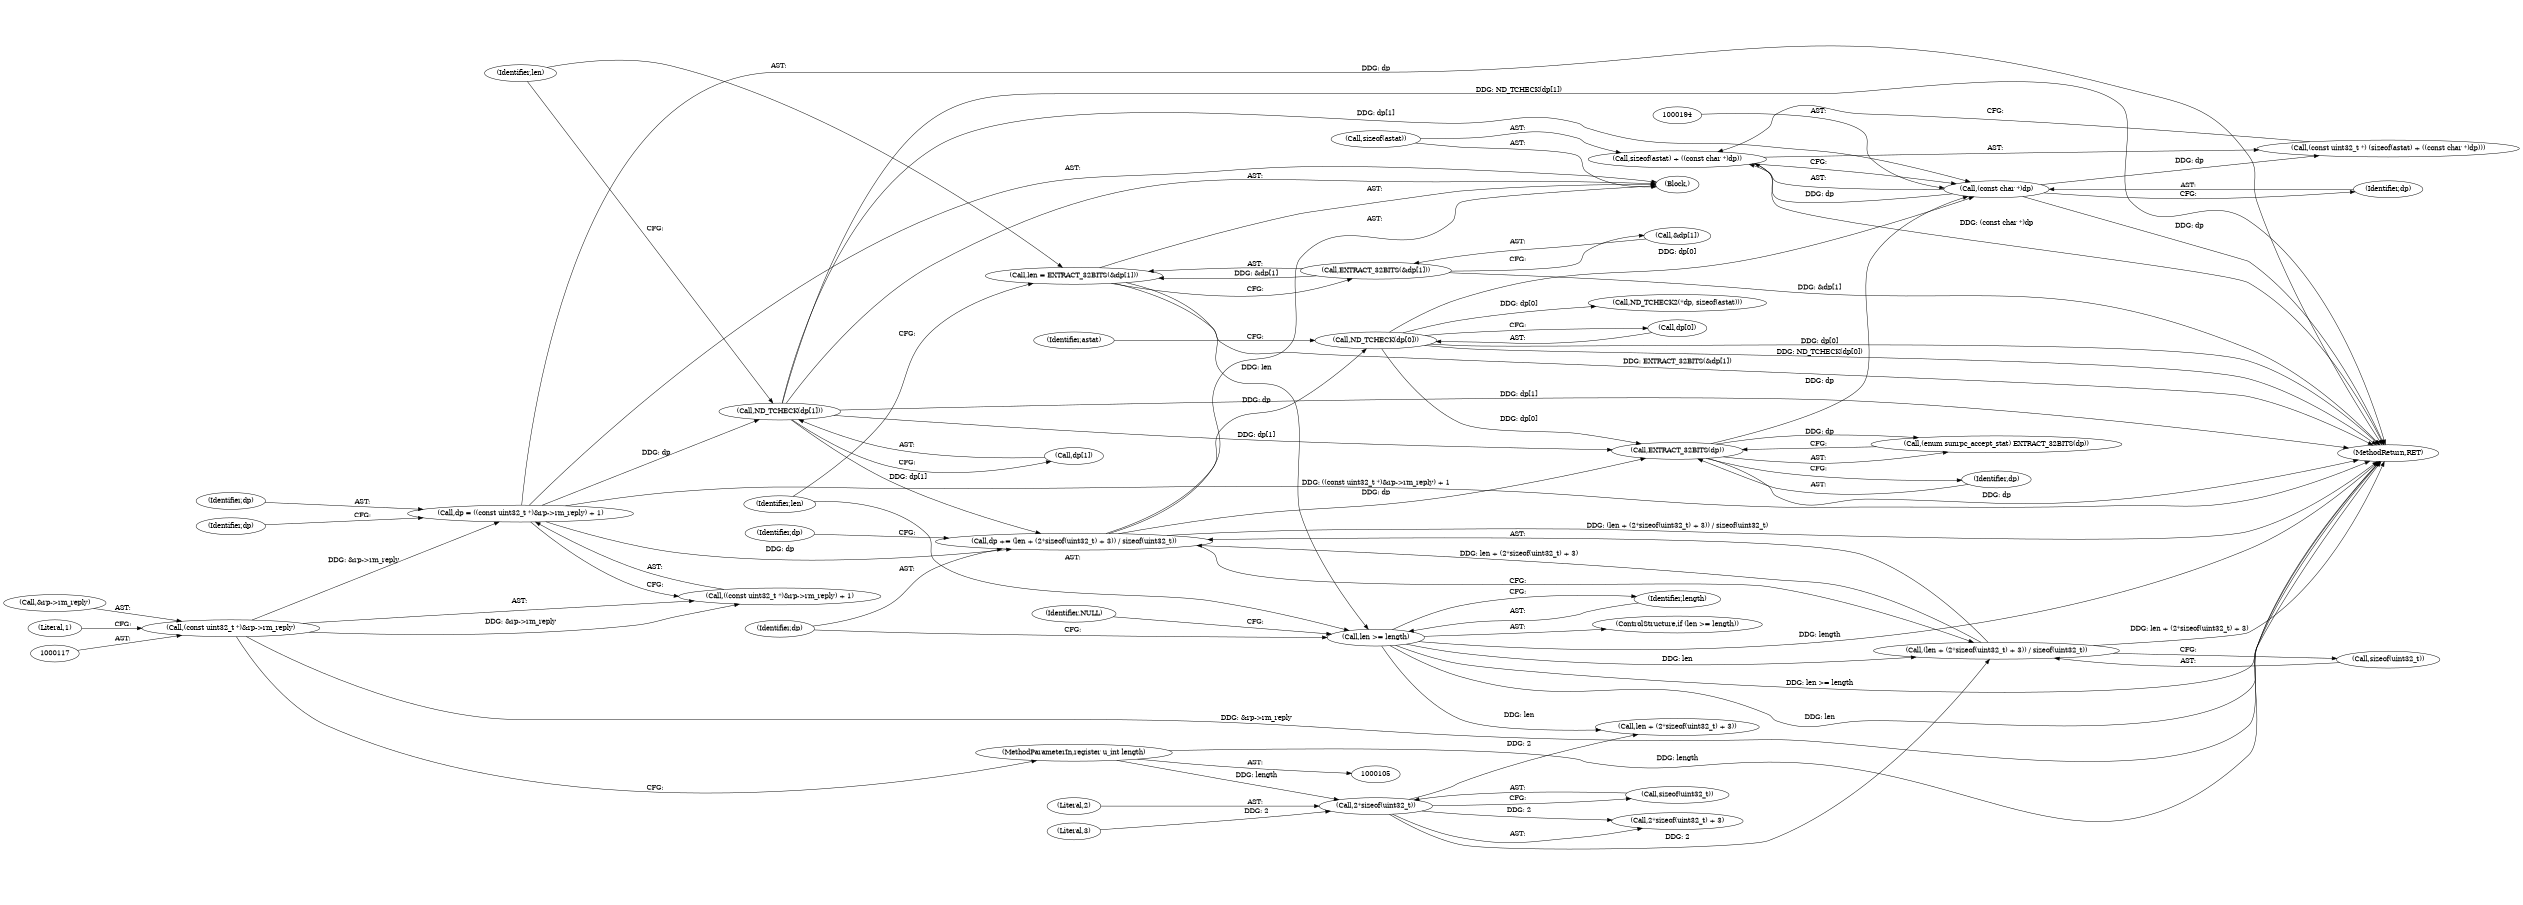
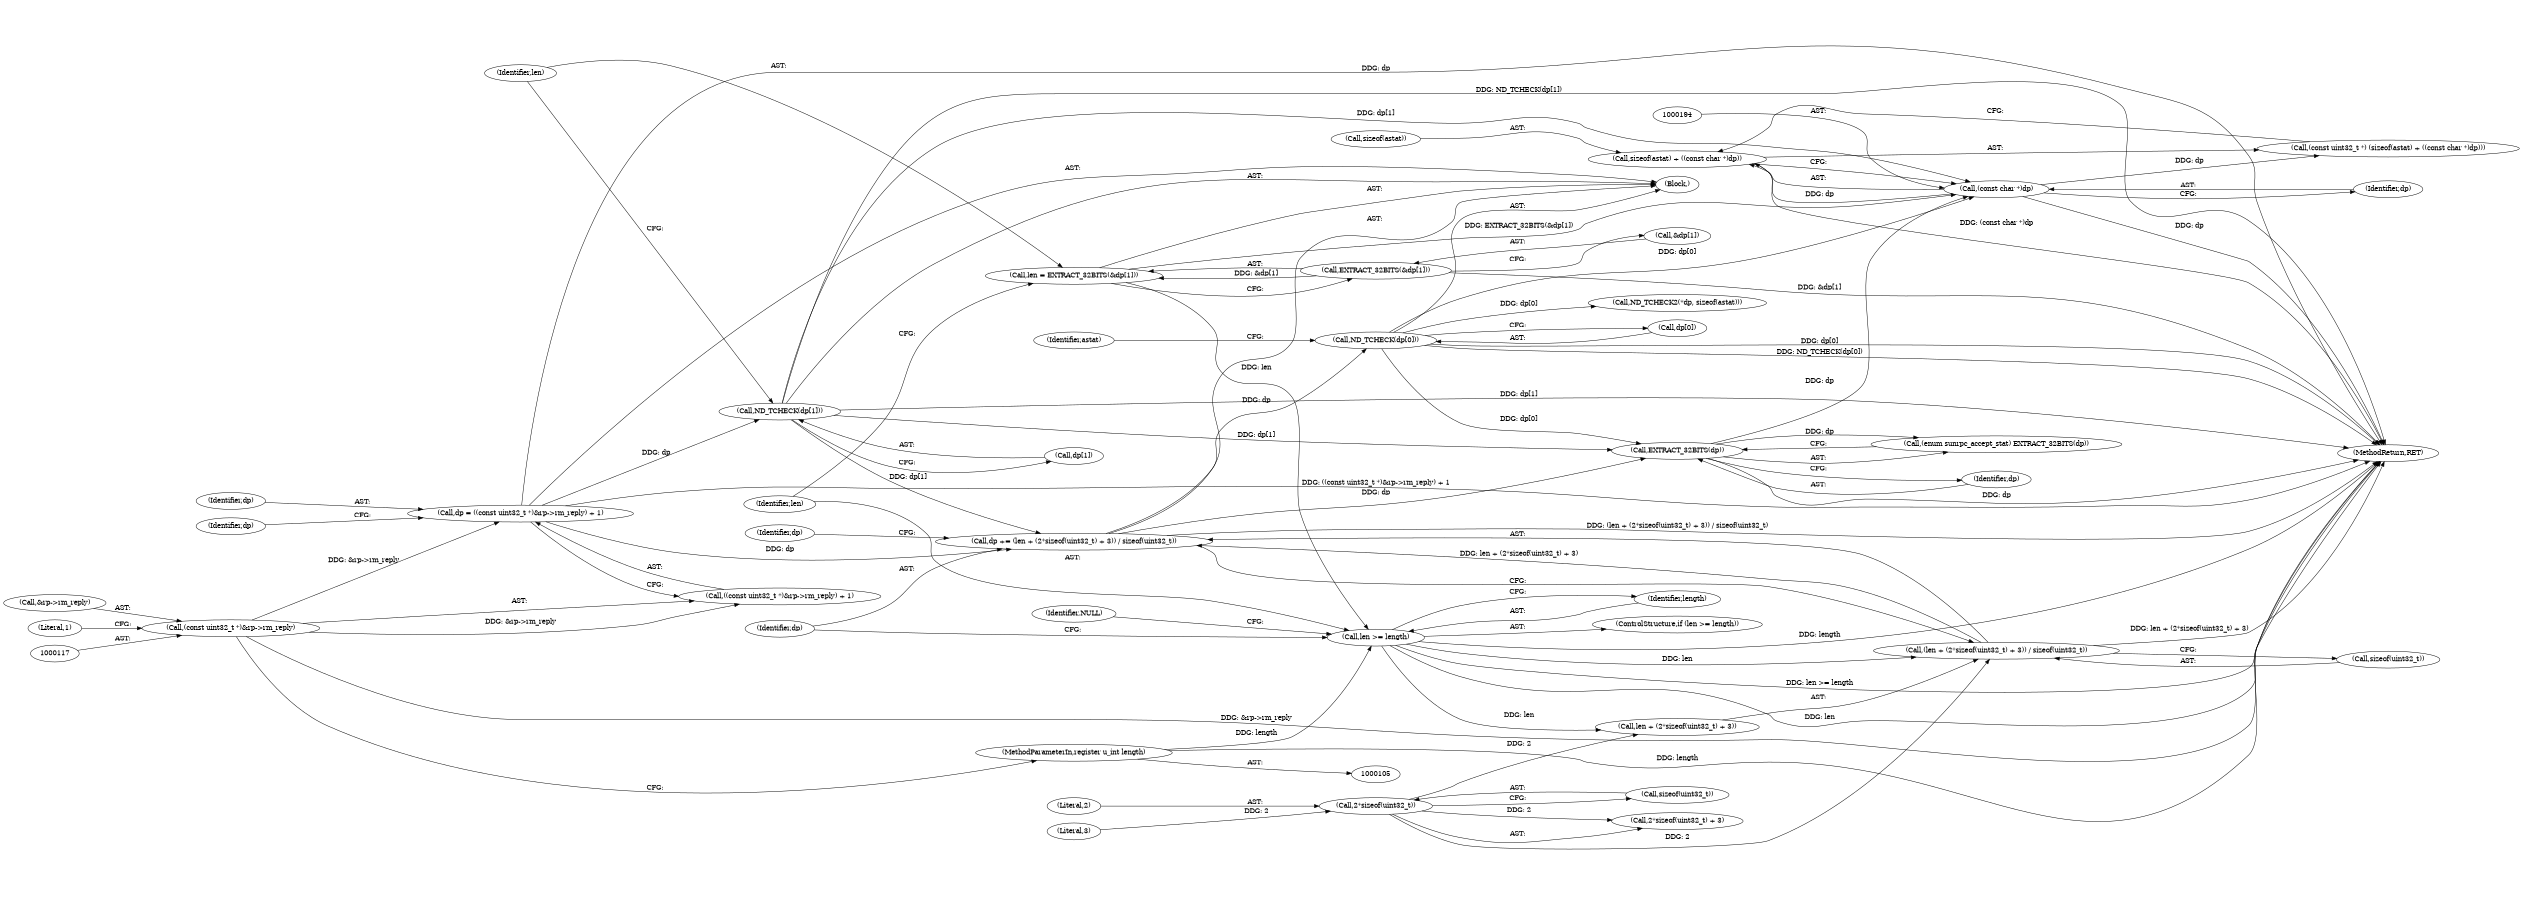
edge "(Call,sizeof(astat))" -> "(Block,)": now "(Call,ND_TCHECK(dp[0]))" -> "(Block,)"
edge "(Call,len = EXTRACT_32BITS(&dp[1]))" -> "(MethodReturn,RET)": now "(Call,len = EXTRACT_32BITS(&dp[1]))" -> "(Call,(const char *)dp)"
edge "(Call,len + (2*sizeof(uint32_t) + 3))" -> "(Call,(len + (2*sizeof(uint32_t) + 3)) / sizeof(uint32_t))": added, label "AST:"
edge "(MethodParameterIn,register u_int length)" -> "(Call,2*sizeof(uint32_t))": now "(MethodParameterIn,register u_int length)" -> "(Call,len >= length)"
